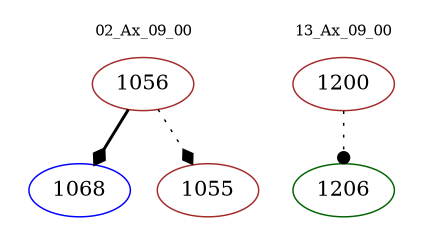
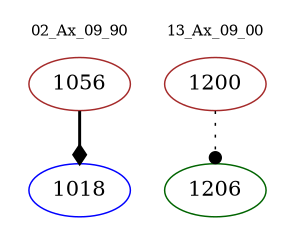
cluster "02_Ax_09_00": label "02_Ax_09_00" -> "02_Ax_09_90"
node "1068": label "1068" -> "1018"
node "1055": removed
